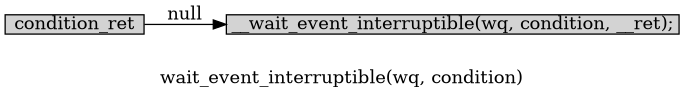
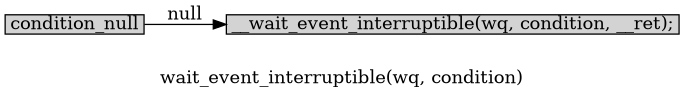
node "condition_ret": label "condition_ret" -> "condition_null"
